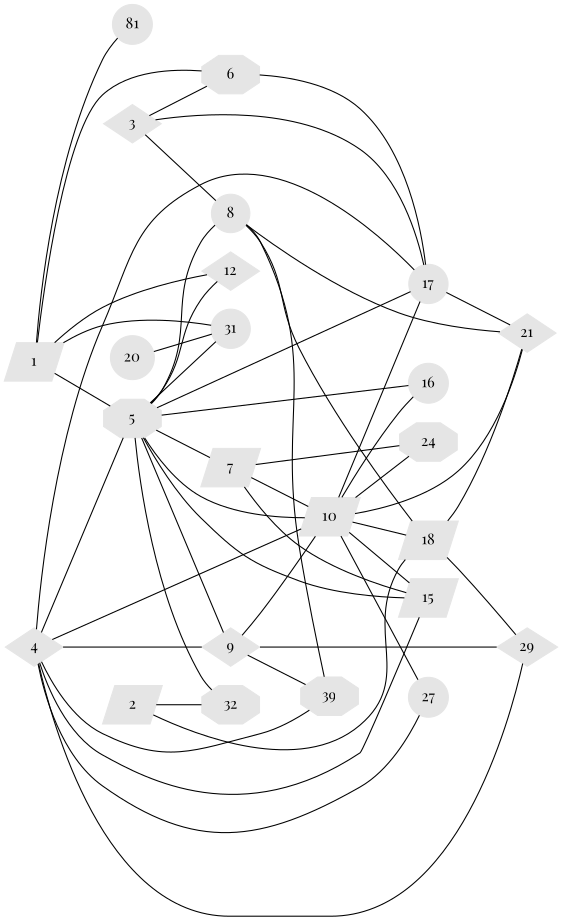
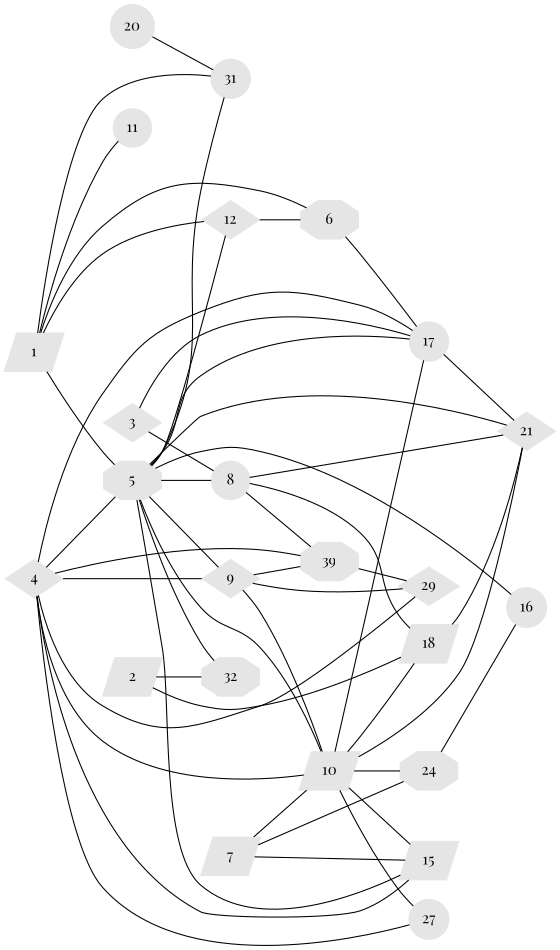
node "81": label "81" -> "11"
edge "6" -- "3": now "6" -- "12"
edge "16" -- "10": now "16" -- "24"
edge "5" -- "7": now "5" -- "21"
edge "18" -- "29": now "39" -- "29"
